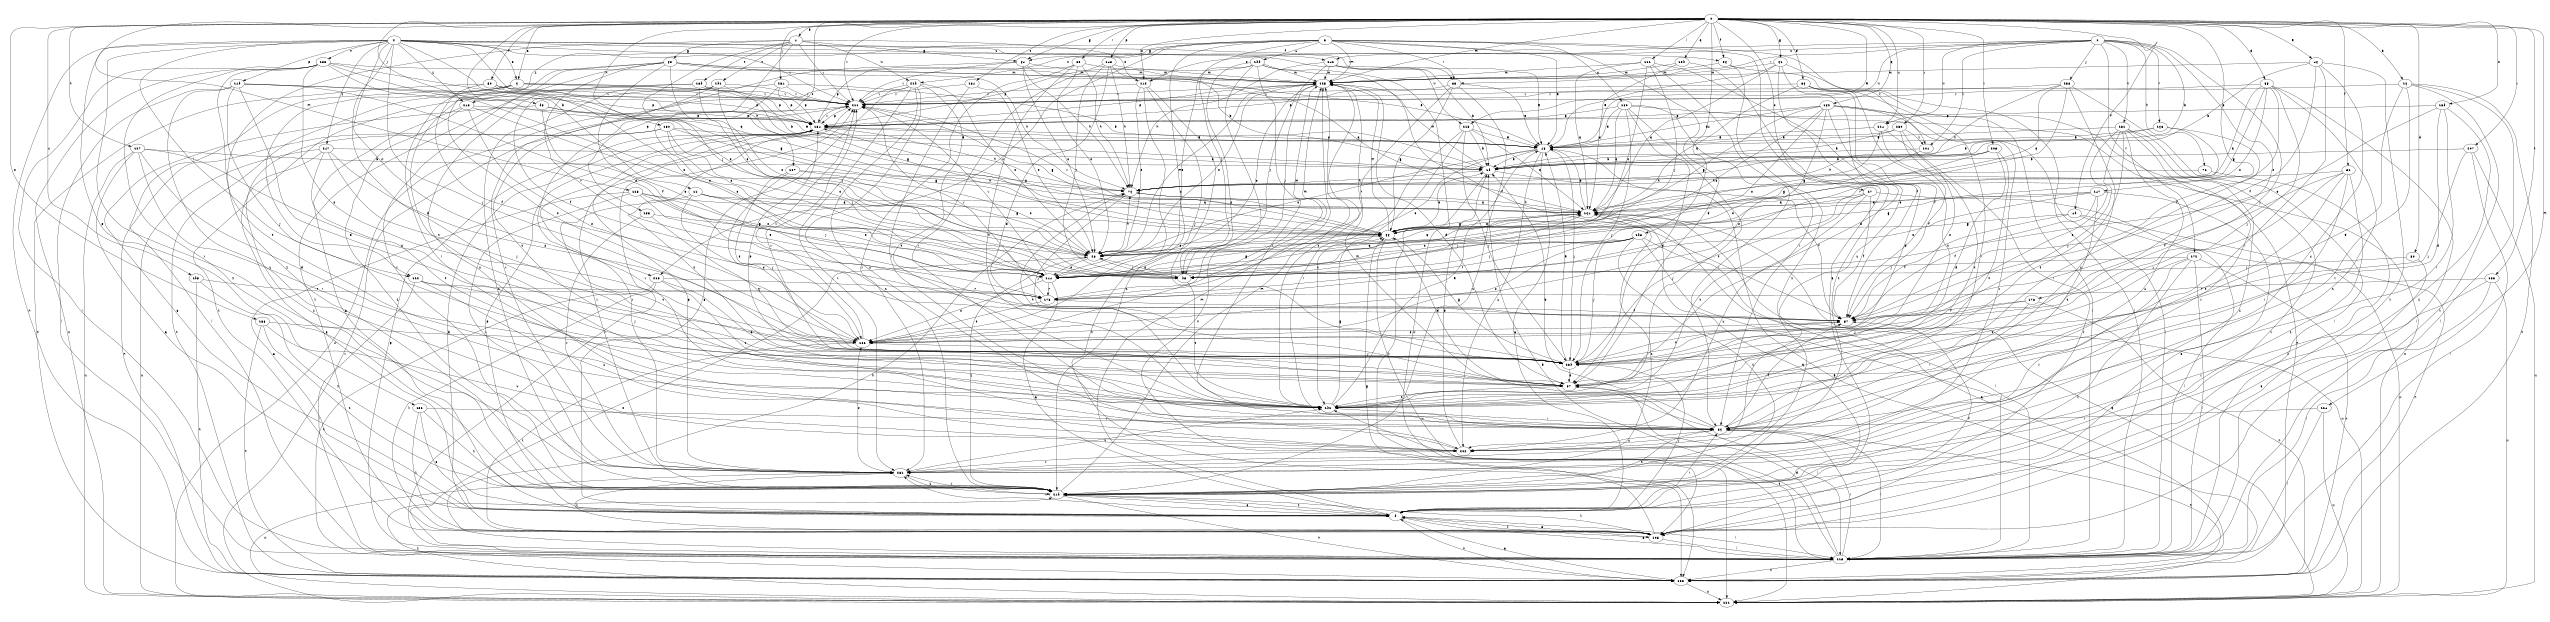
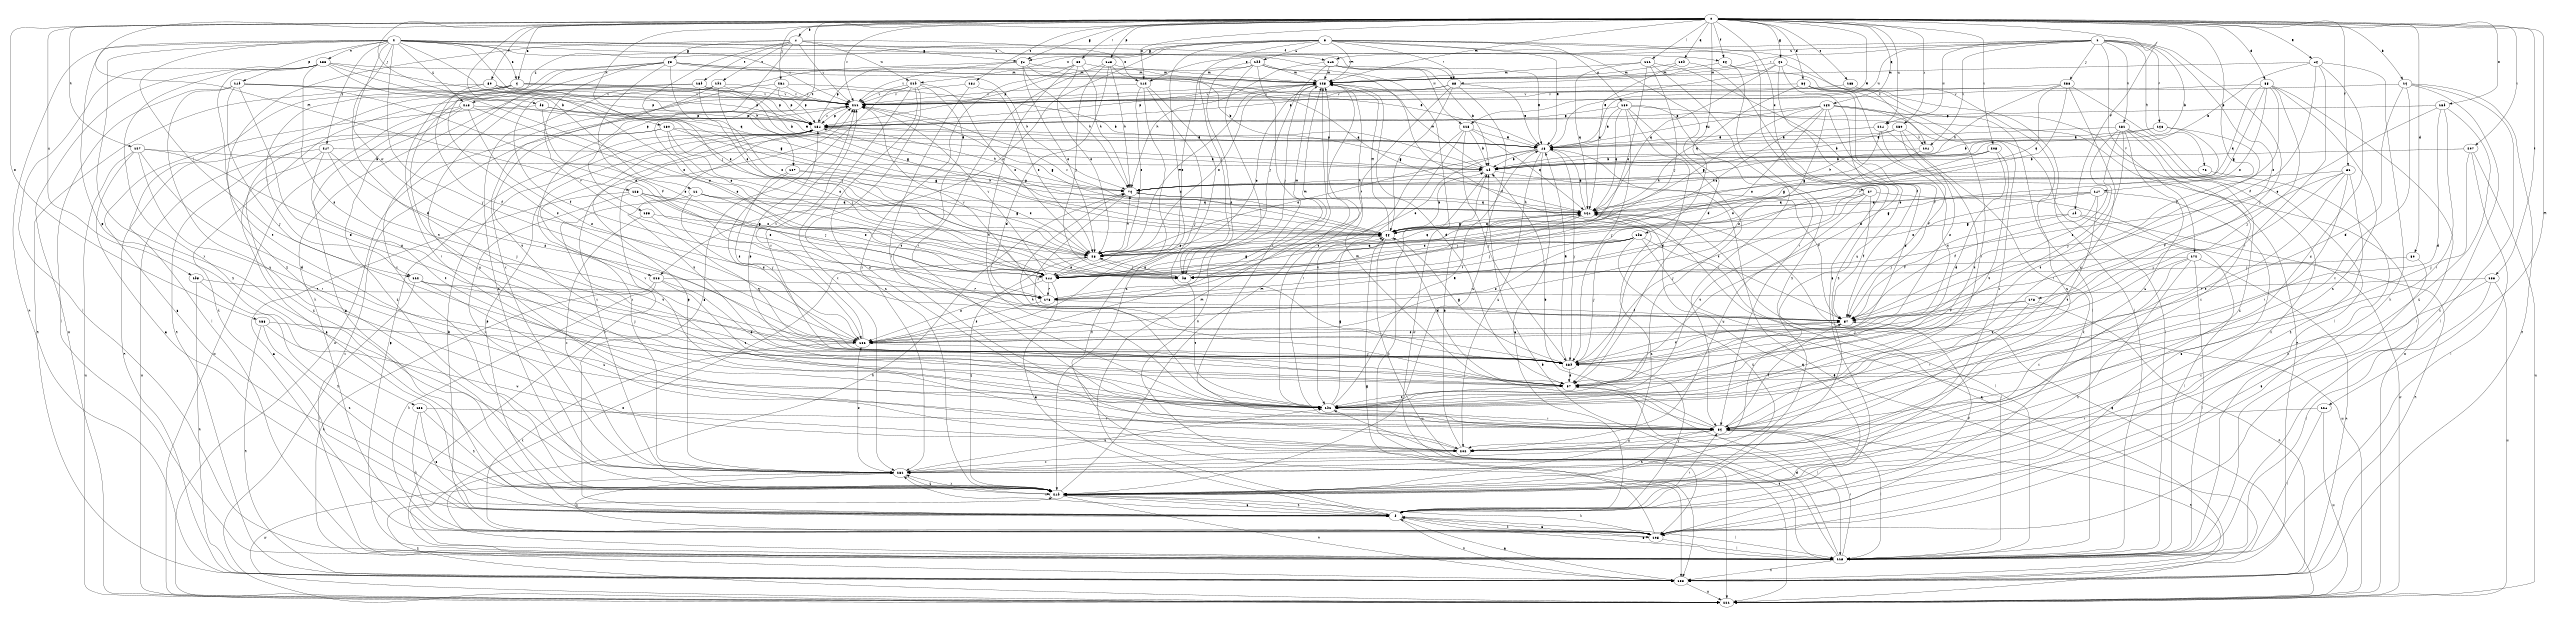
node "183": added
edge "85" -> "211": added, label "v"
edge "207" -> "239": now "207" -> "37"
edge "248" -> "221": added, label "w"
